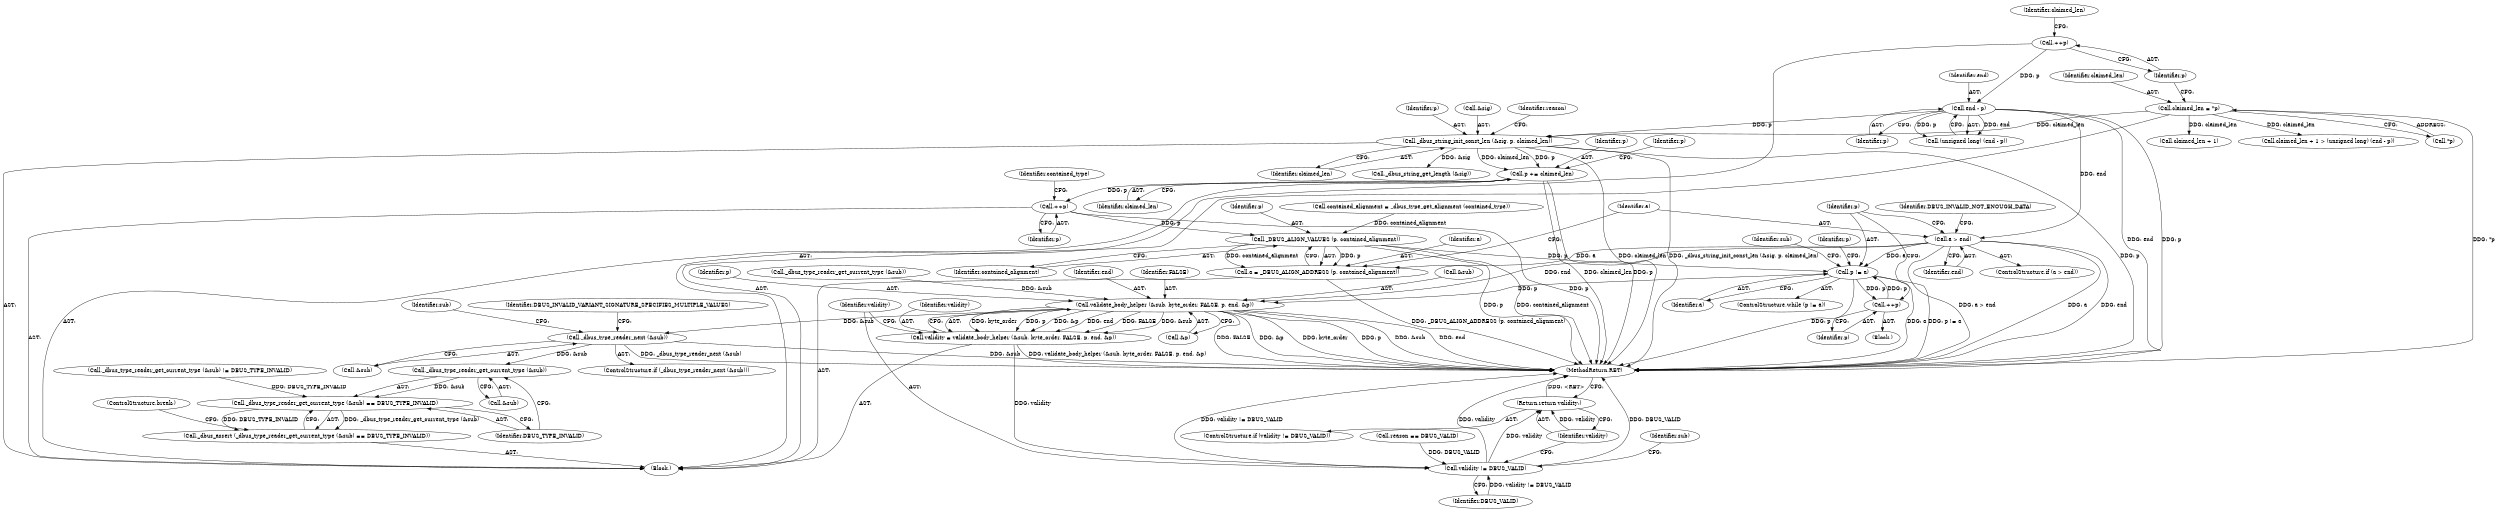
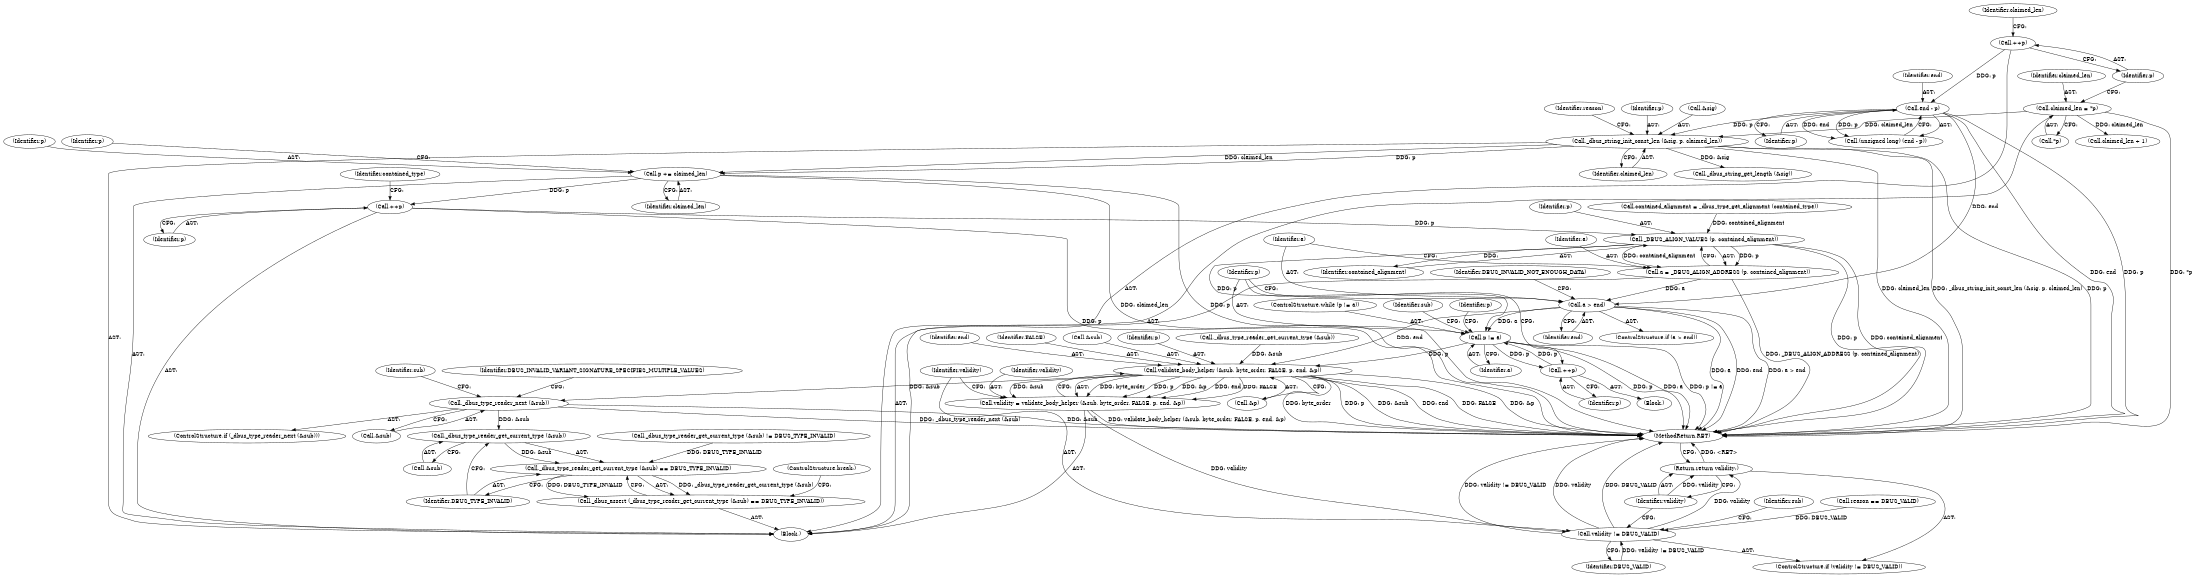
edge "(Call,*p)" -> "(Call,claimed_len = *p)": label "ADDRESS: " -> "AST: "
node "(Call,claimed_len + 1 > (unsigned long) (end - p))": removed
edge "(Call,a > end)" -> "(Call,a = _DBUS_ALIGN_ADDRESS (p, contained_alignment))": reversed
edge "(Call,_DBUS_ALIGN_VALUES (p, contained_alignment))" -> "(Identifier,contained_alignment)": label "CFG: " -> "DDG: "
edge "(Call,p != a)" -> "(ControlStructure,while (p != a))": reversed
edge "(Call,validity != DBUS_VALID)" -> "(ControlStructure,if (validity != DBUS_VALID))": added, label "AST:"
